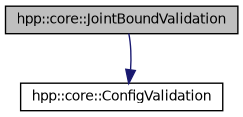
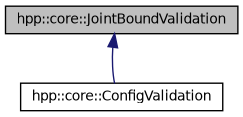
edge "hpp::core::JointBoundValidation" -> "hpp::core::ConfigValidation": reversed
